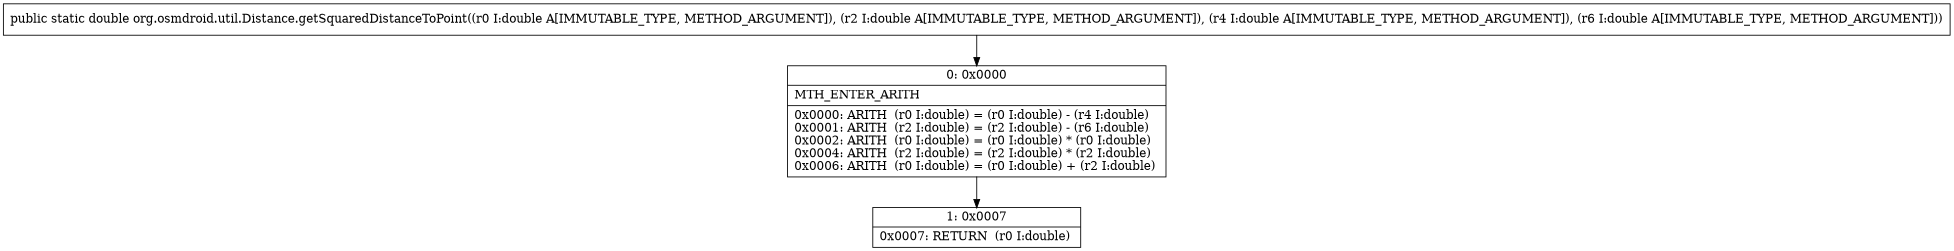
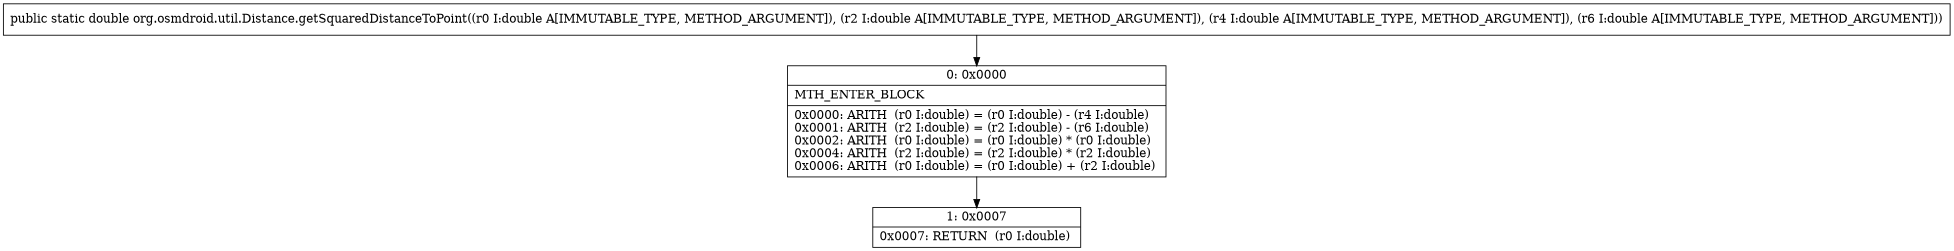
node "0: 0x0000": text "MTH_ENTER_ARITH" -> "MTH_ENTER_BLOCK"
